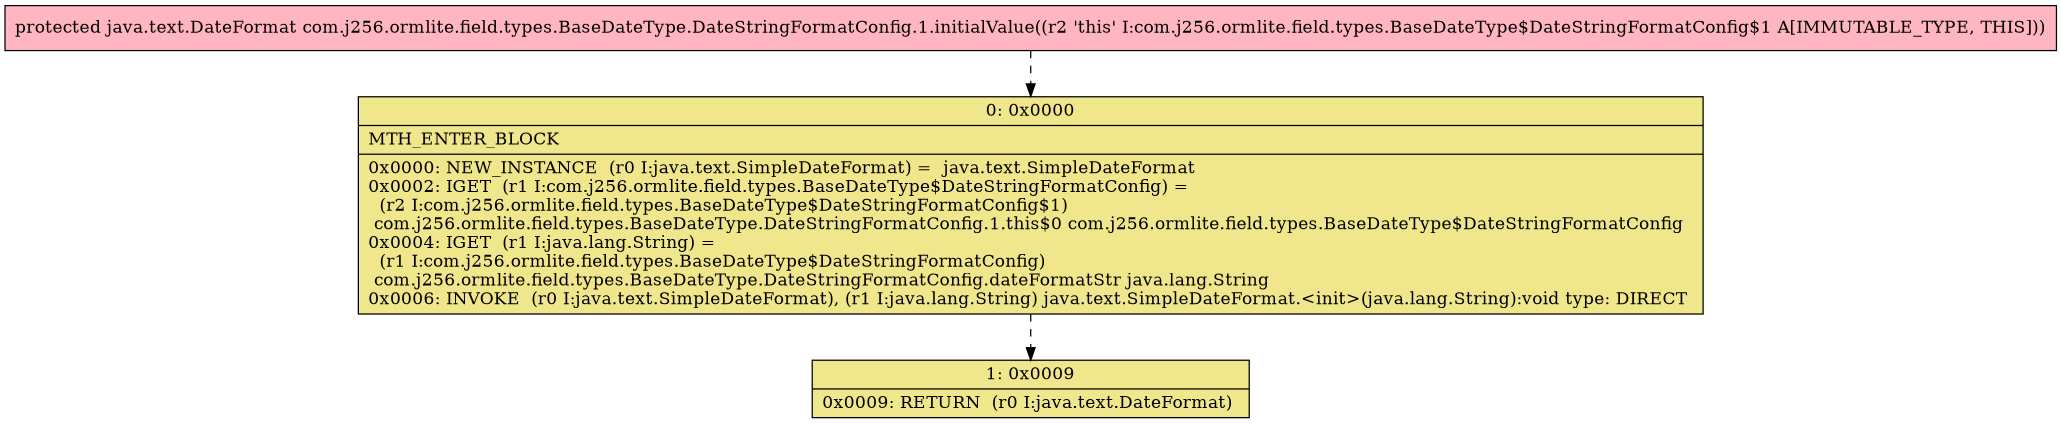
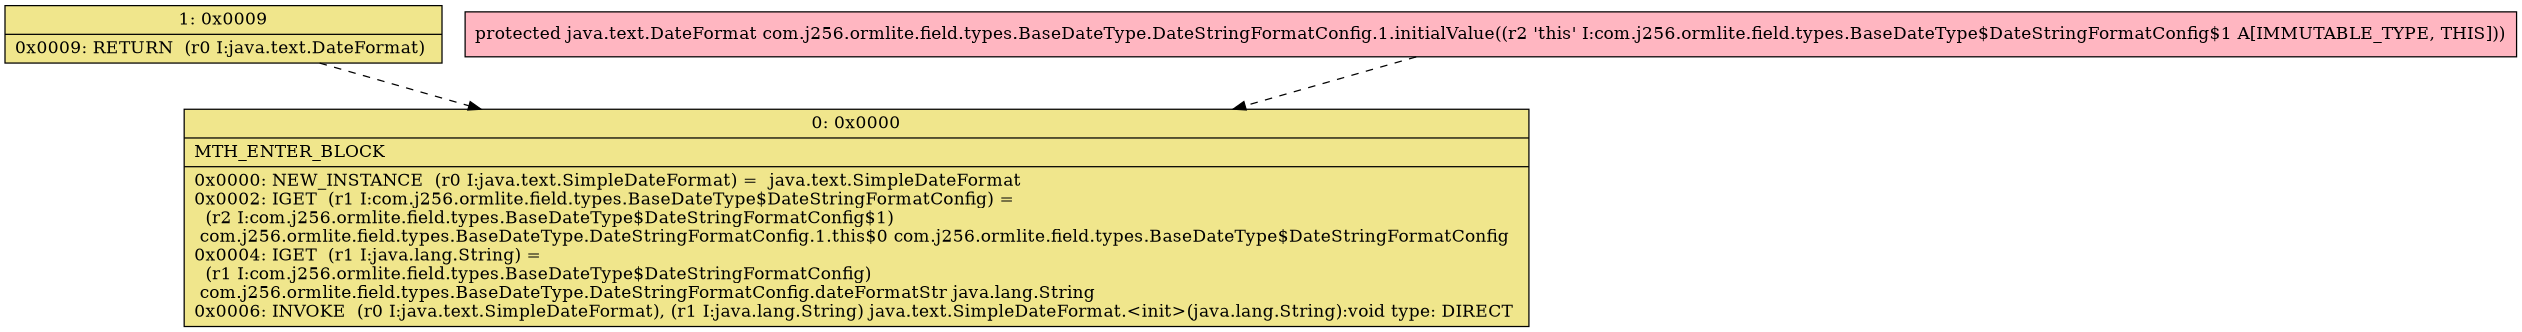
edge "0: 0x0000" -> "1: 0x0009": reversed
